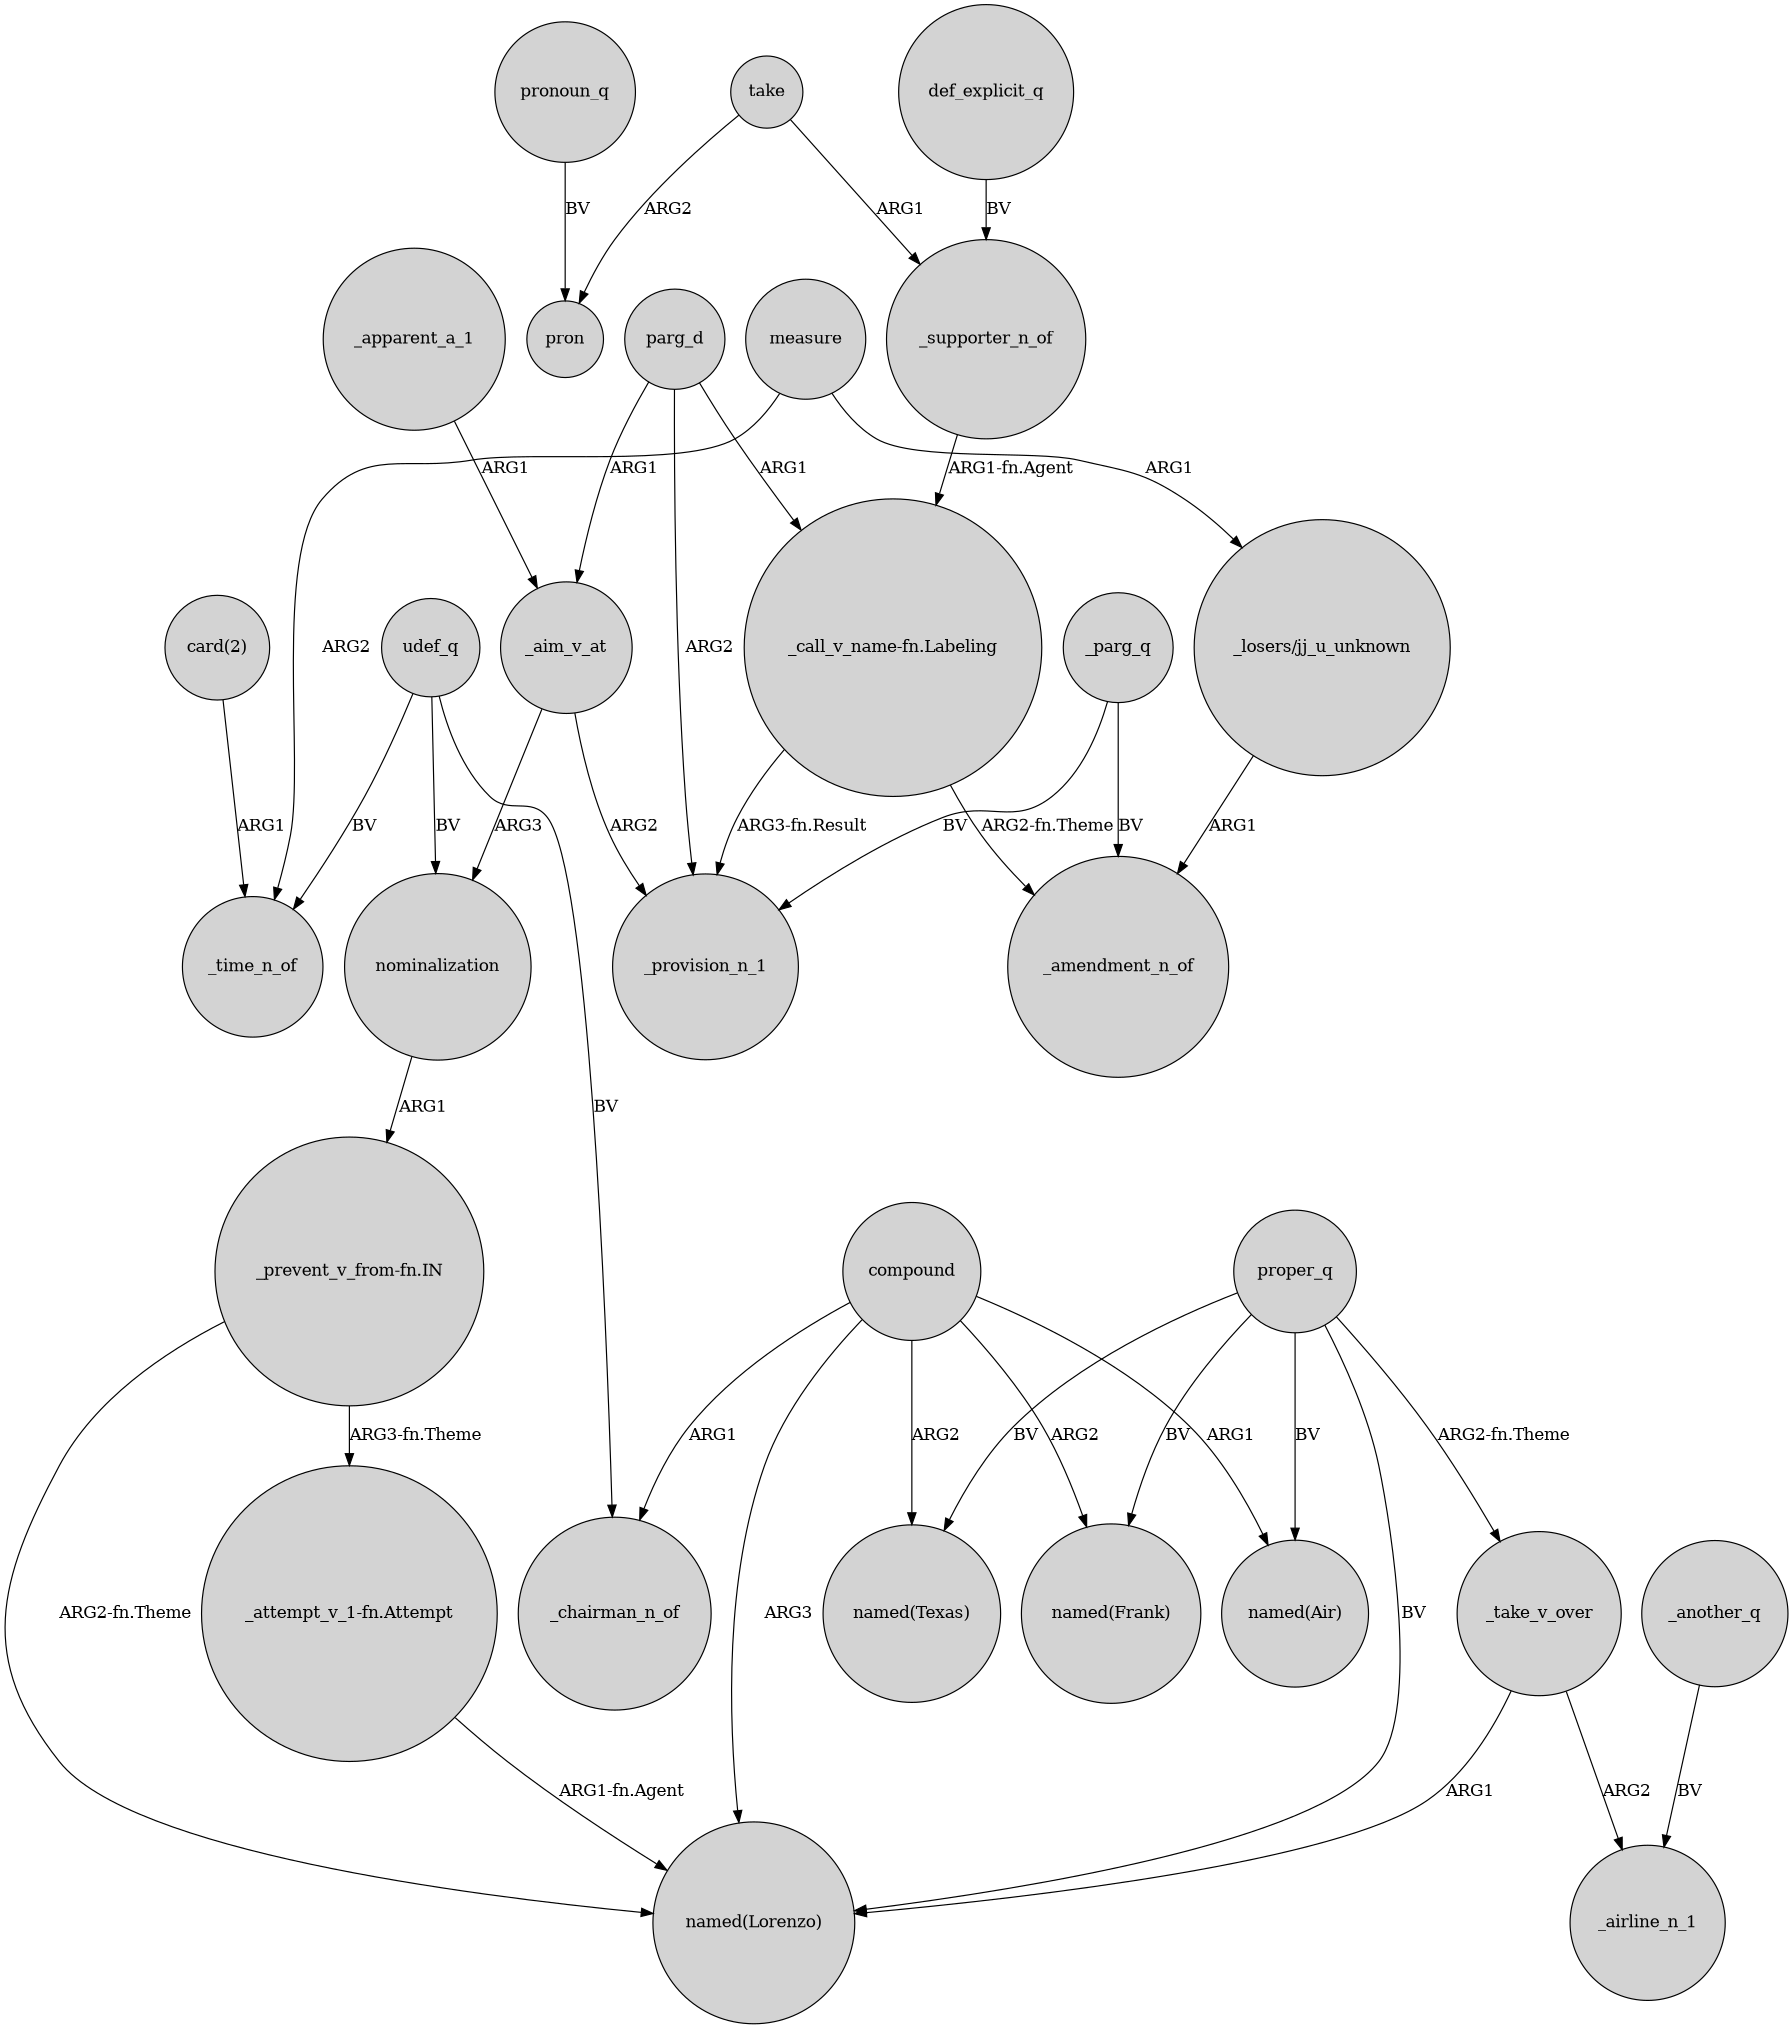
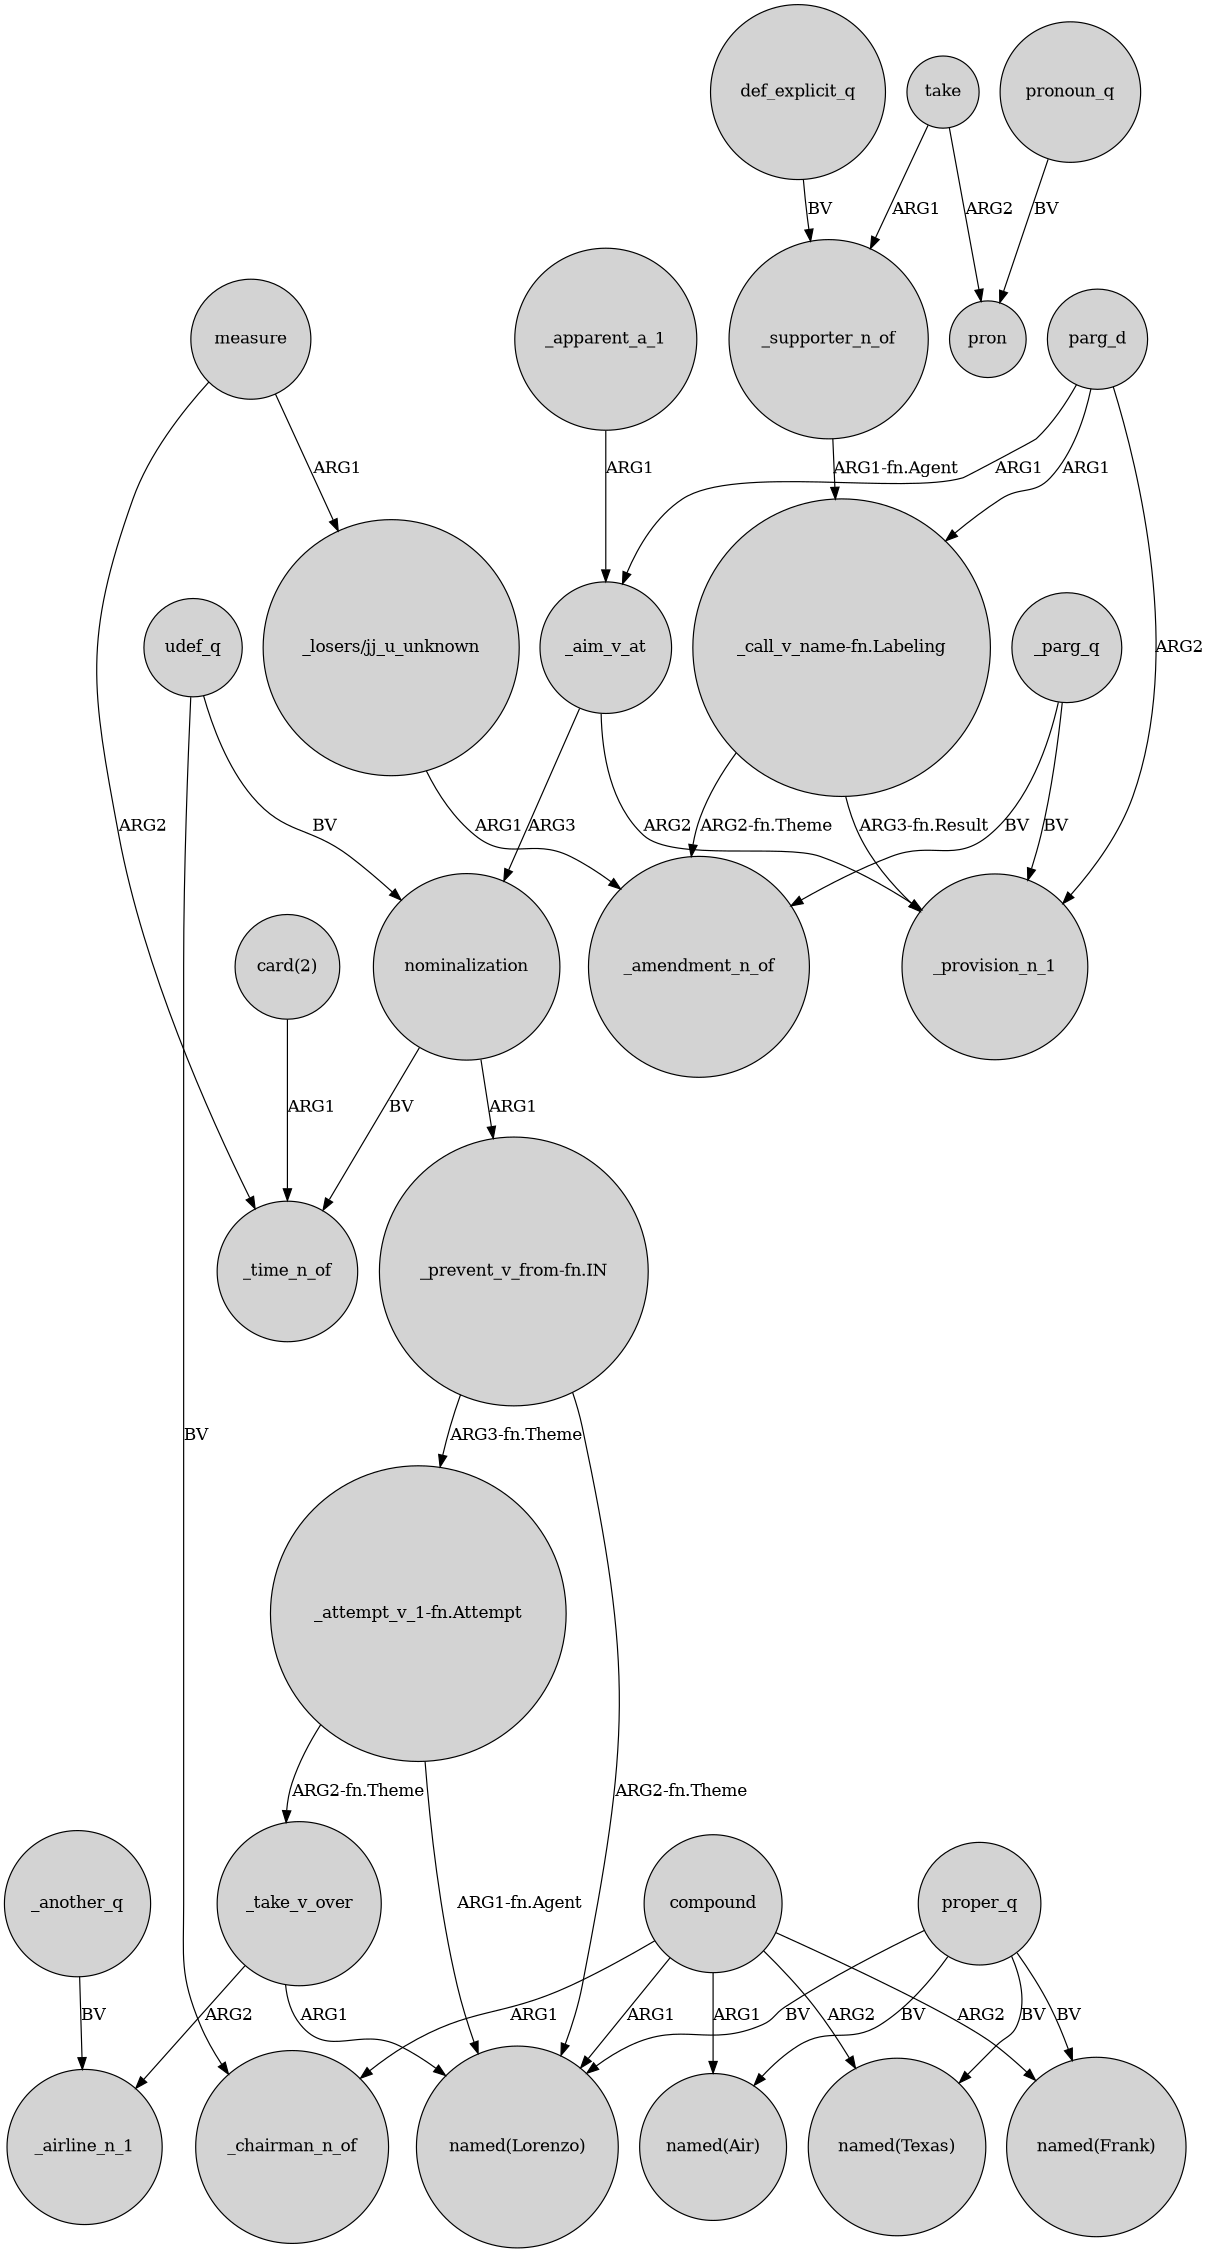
edge "udef_q" -> "_time_n_of": now "nominalization" -> "_time_n_of"
edge "proper_q" -> "_take_v_over": now "_attempt_v_1-fn.Attempt" -> "_take_v_over"
edge "compound" -> "named(Lorenzo)": label "ARG3" -> "ARG1"
